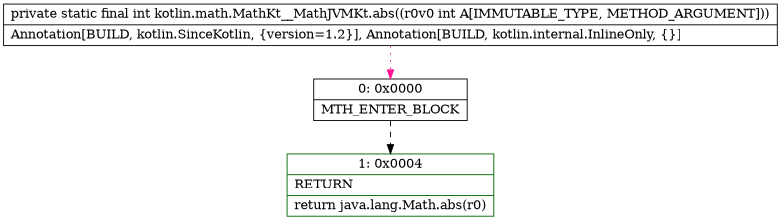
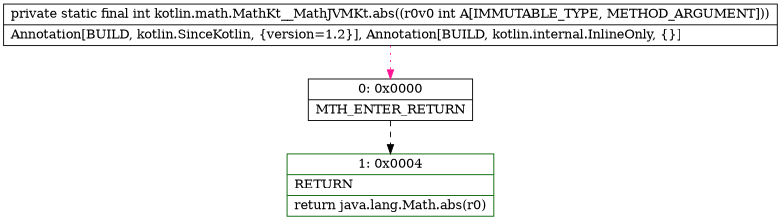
node "0: 0x0000": text "MTH_ENTER_BLOCK" -> "MTH_ENTER_RETURN"
